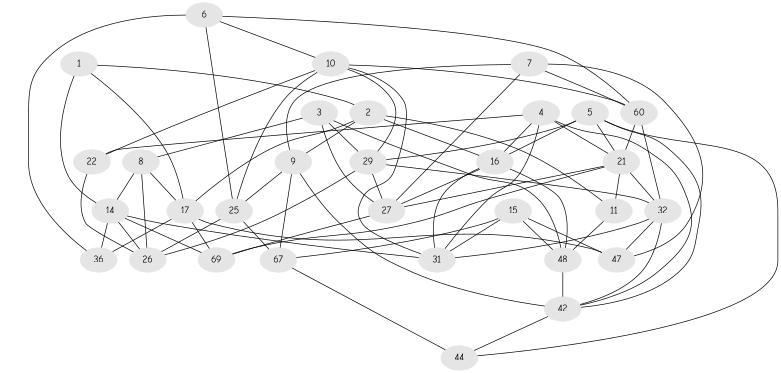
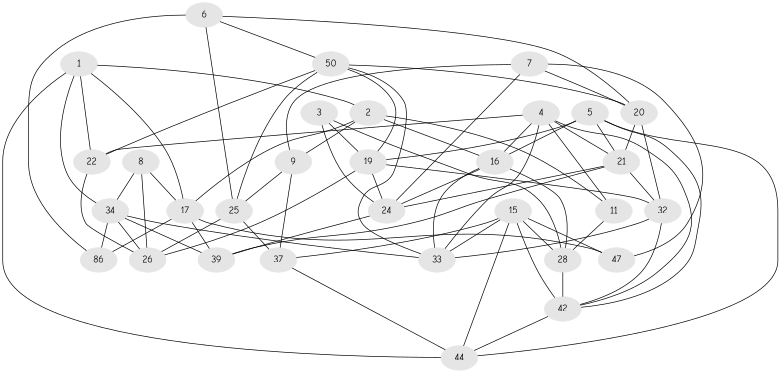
node "10": label "10" -> "50"
edge "1" -- "22": added
node "60": label "60" -> "20"
edge "3" -- "8": removed
node "29": label "29" -> "19"
edge "21" -- "11": now "4" -- "11"
node "14": label "14" -> "34"
node "27": label "27" -> "24"
edge "32" -- "47": removed
node "36": label "36" -> "86"
node "69": label "69" -> "39"
node "67": label "67" -> "37"
node "31": label "31" -> "33"
node "48": label "48" -> "28"
edge "9" -- "42": now "15" -- "42"
edge "15" -- "44": added
edge "1" -- "44": added
